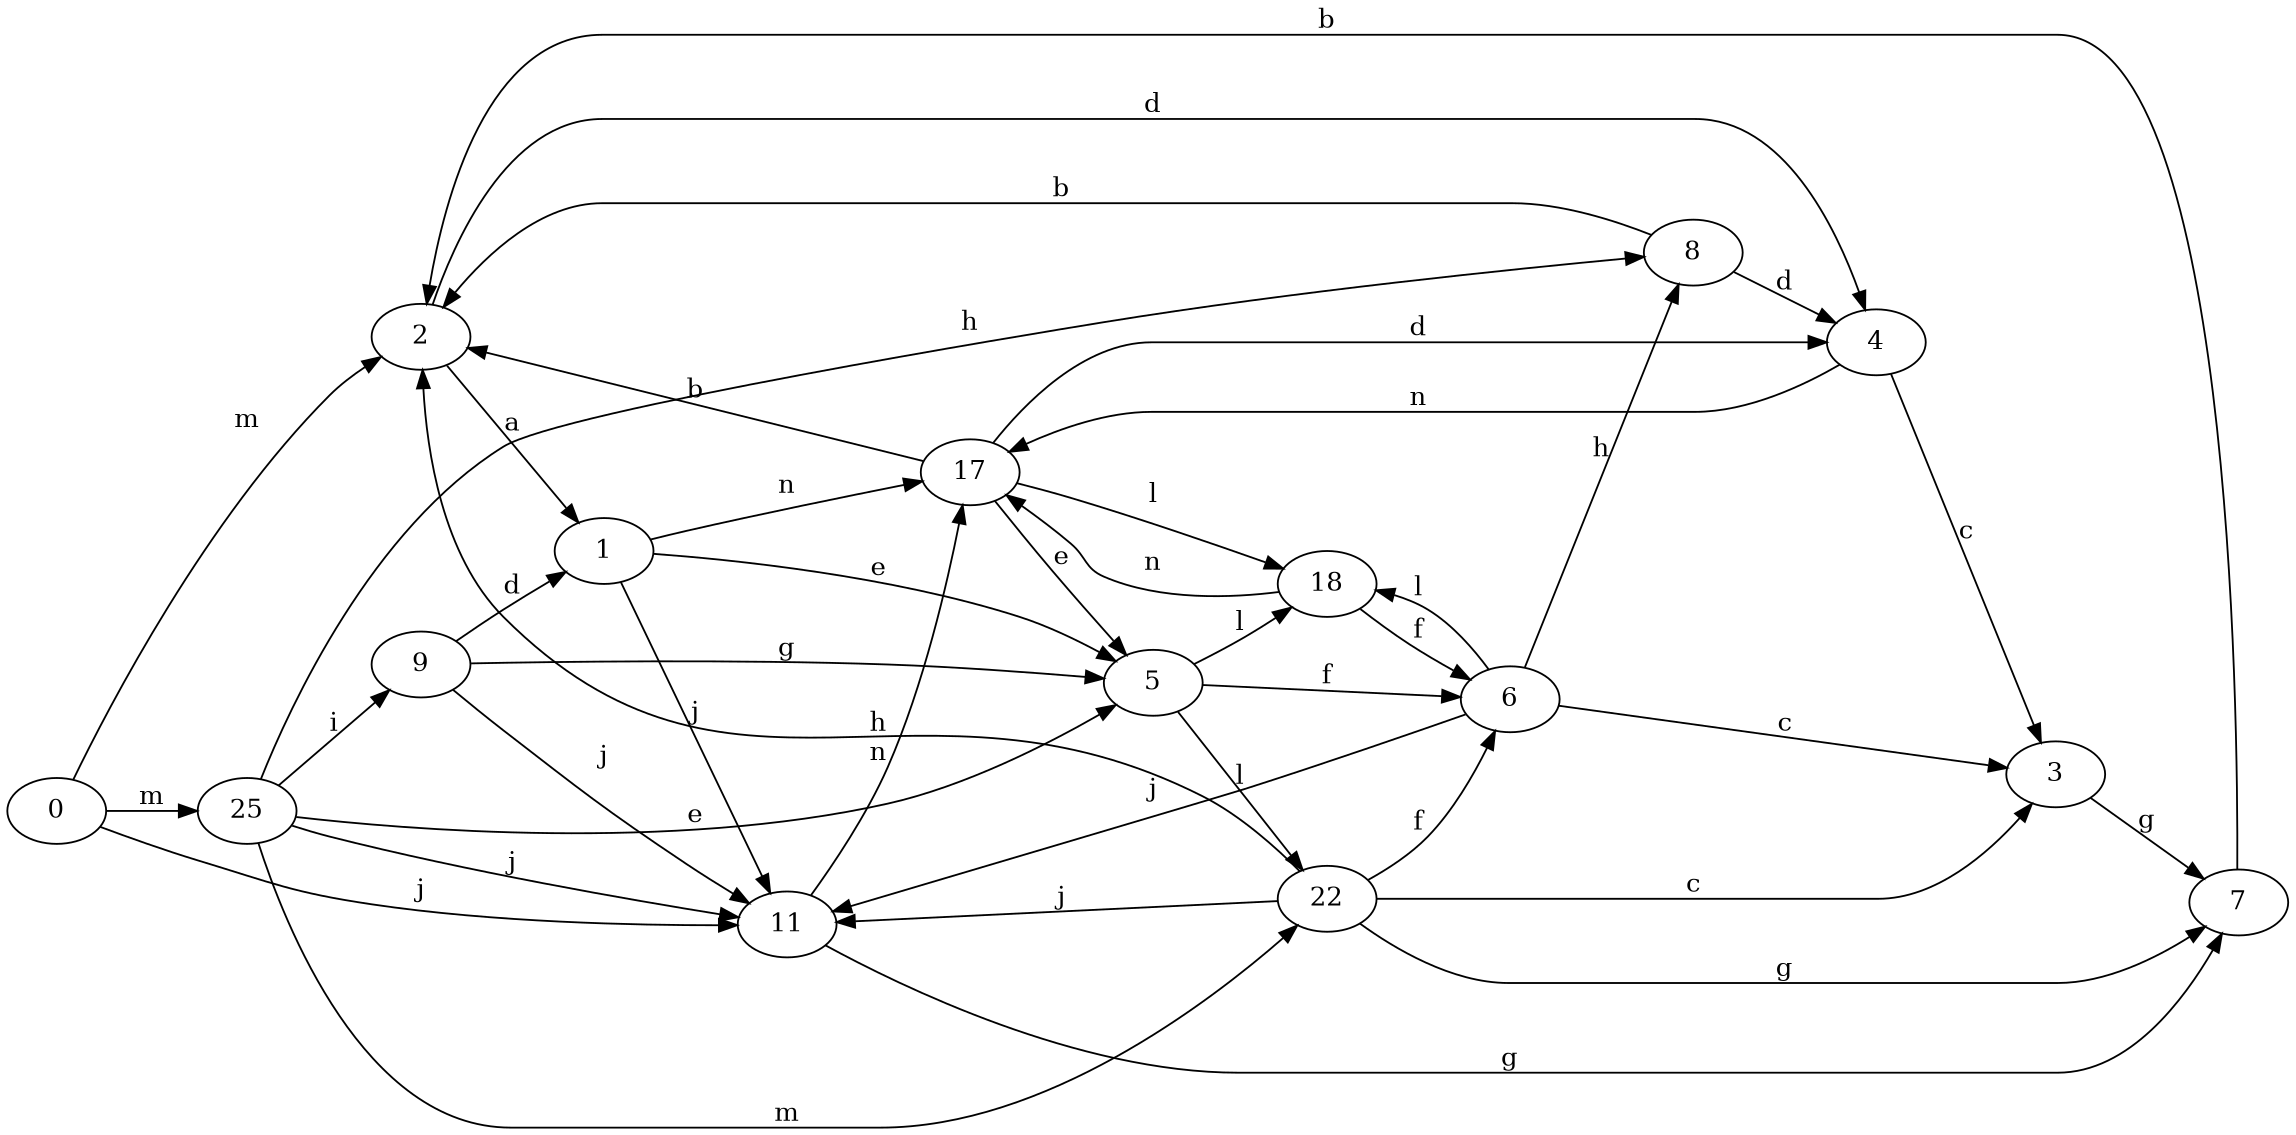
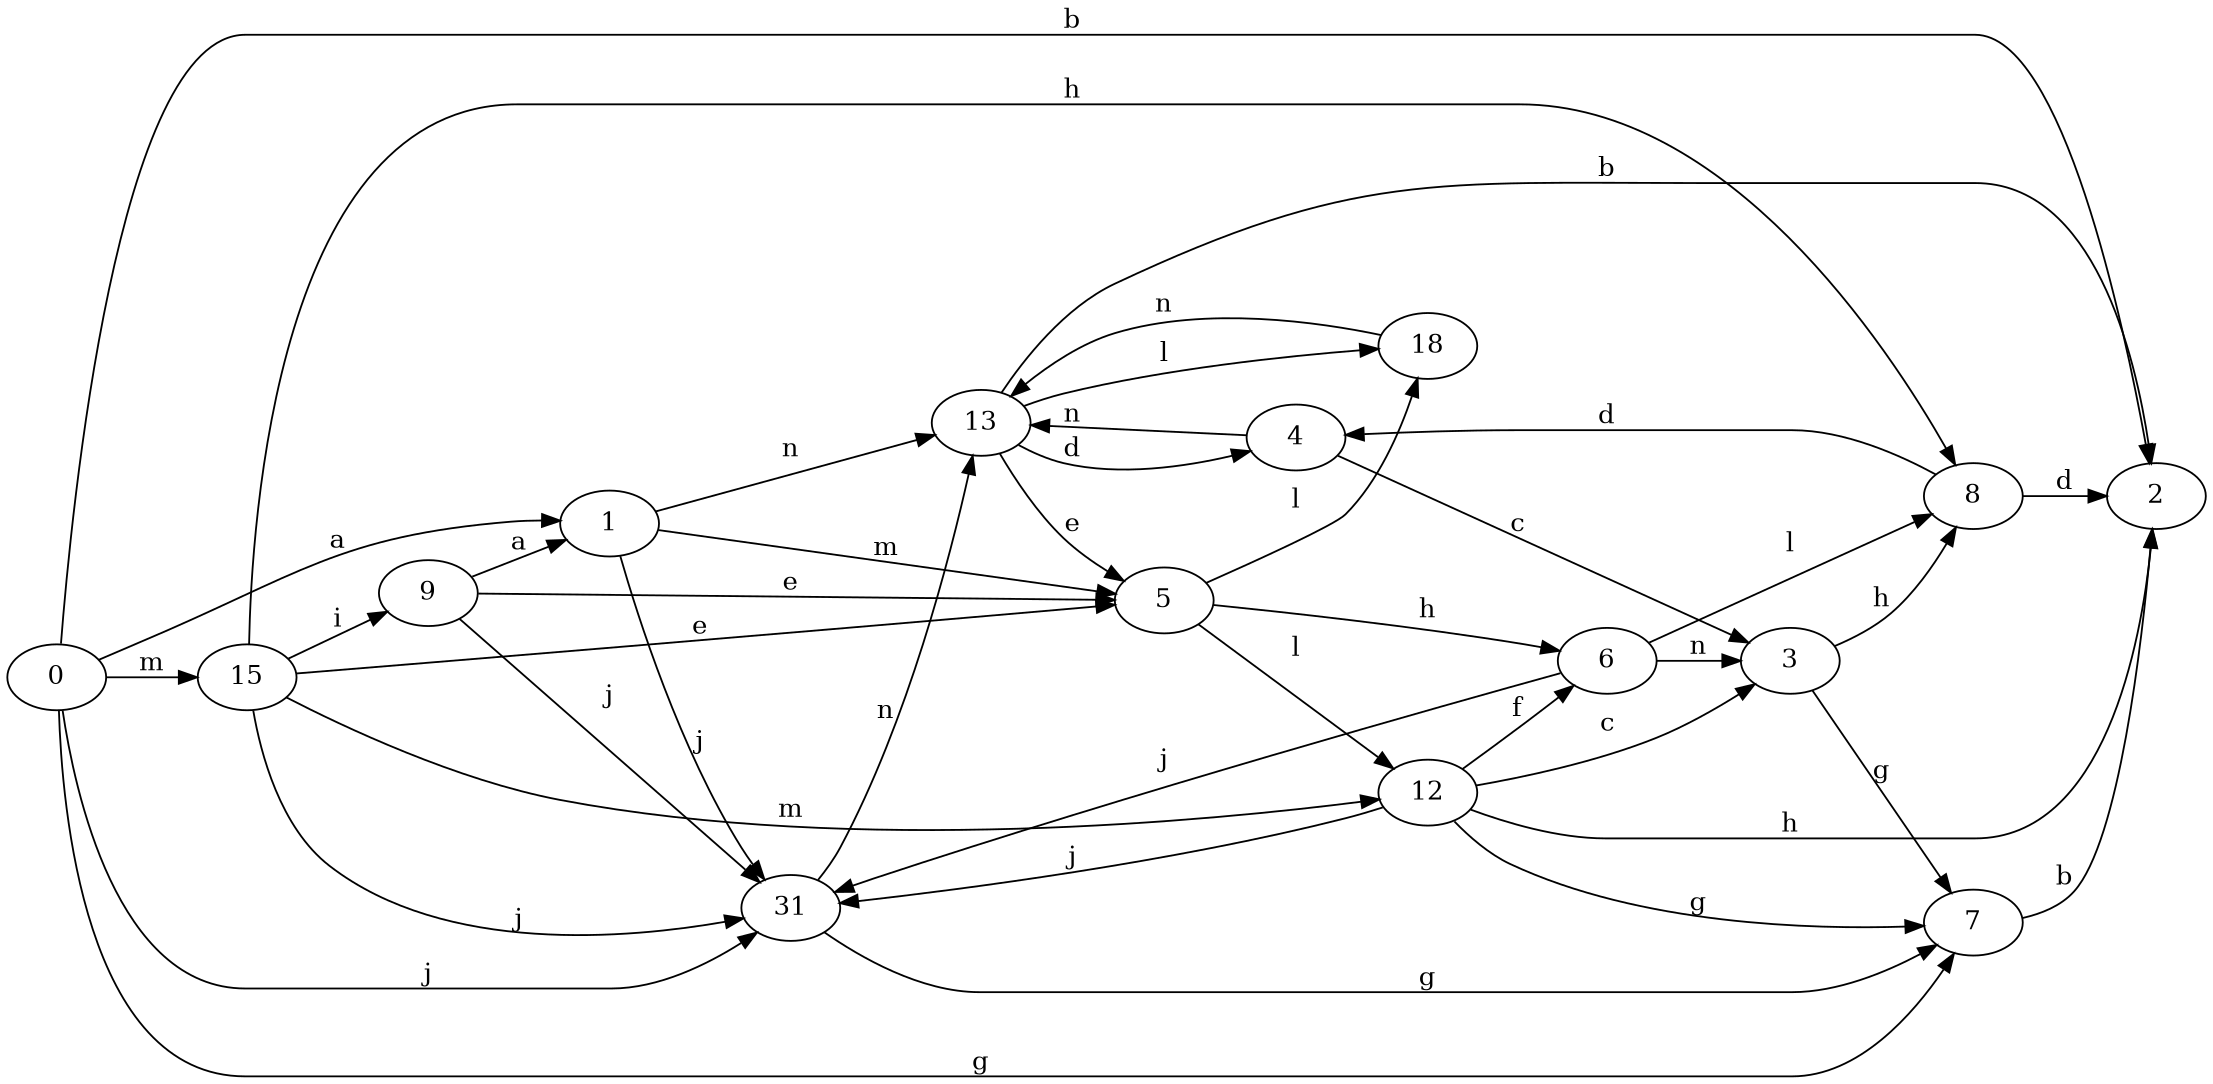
edge "2" -> "4": removed, label "d"
edge "8" -> "2": label "b" -> "d"
edge "0" -> "2": label "m" -> "b"
edge "2" -> "1": now "0" -> "1"
edge "6" -> "8": label "h" -> "l"
node "17": label "17" -> "13"
edge "1" -> "5": label "e" -> "m"
edge "9" -> "1": label "d" -> "a"
edge "3" -> "8": added, label "h"
edge "6" -> "18": removed, label "l"
edge "18" -> "6": removed, label "f"
edge "9" -> "5": label "g" -> "e"
edge "5" -> "6": label "f" -> "h"
edge "6" -> "3": label "c" -> "n"
node "25": label "25" -> "15"
node "22": label "22" -> "12"
node "11": label "11" -> "31"
edge "0" -> "7": added, label "g"
